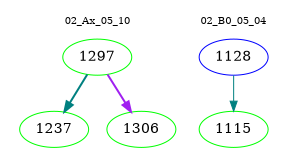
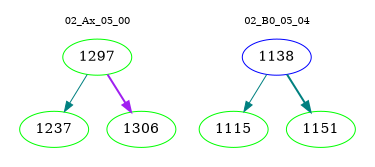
cluster "02_Ax_05_10": label "02_Ax_05_10" -> "02_Ax_05_00"
node "1128": label "1128" -> "1138"
edge "1297" -> "1237": style bold -> solid
node "1151": added
